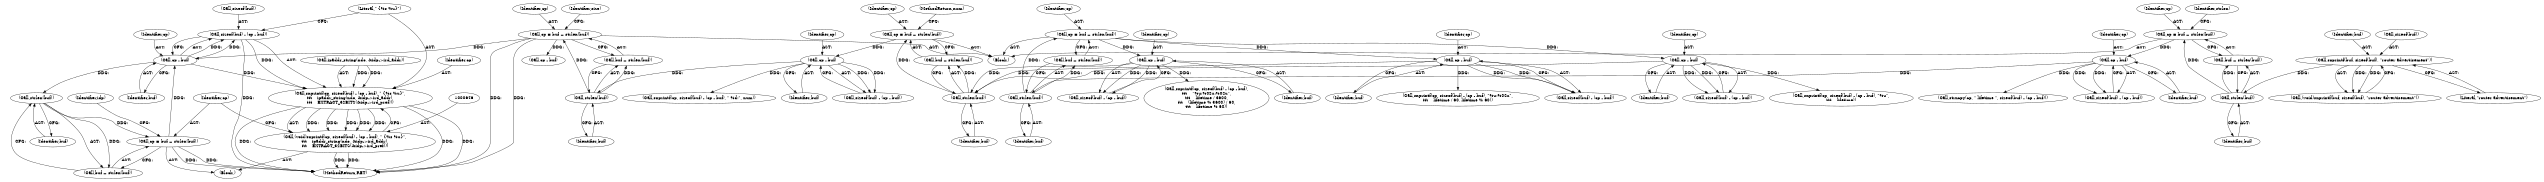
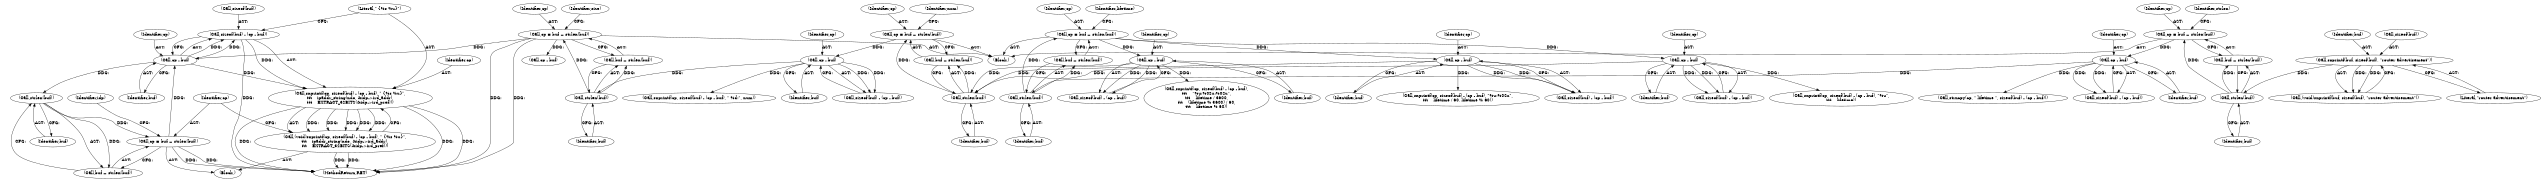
node "(MethodReturn,num)": label "(MethodReturn,num)" -> "(Identifier,num)"
node "(Identifier,lifetime)": added
node "(Call,ipaddr_string(ndo, &idp->ird_addr))": removed
node "1000646": removed
